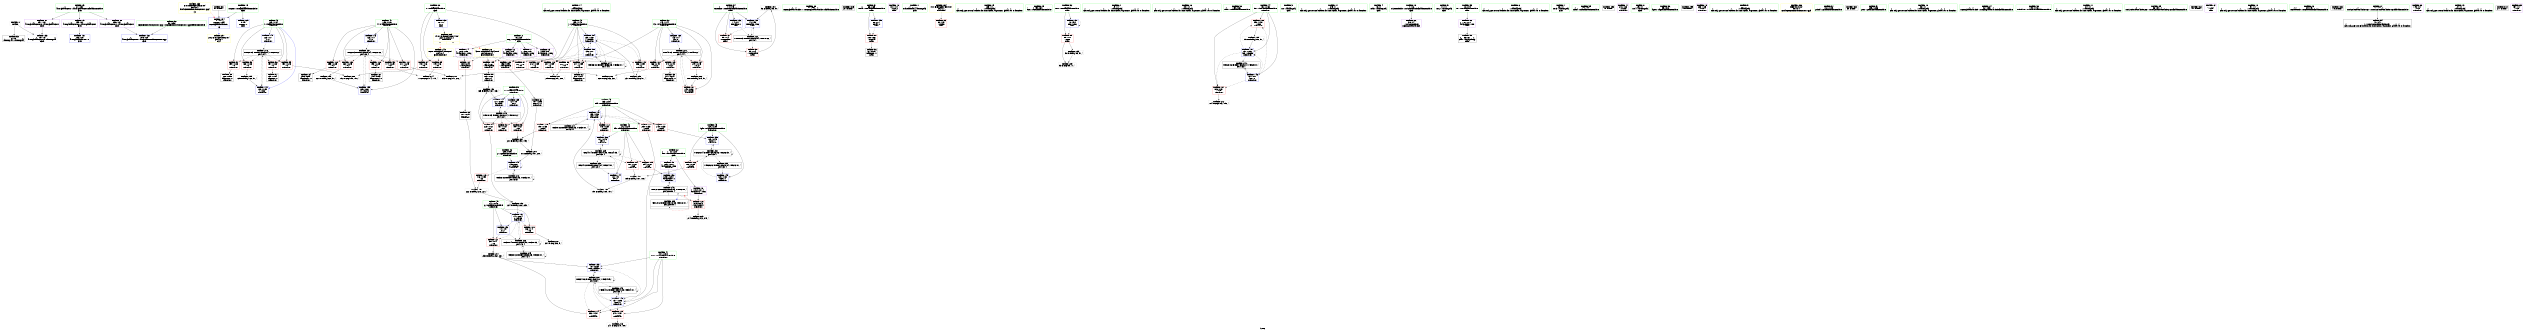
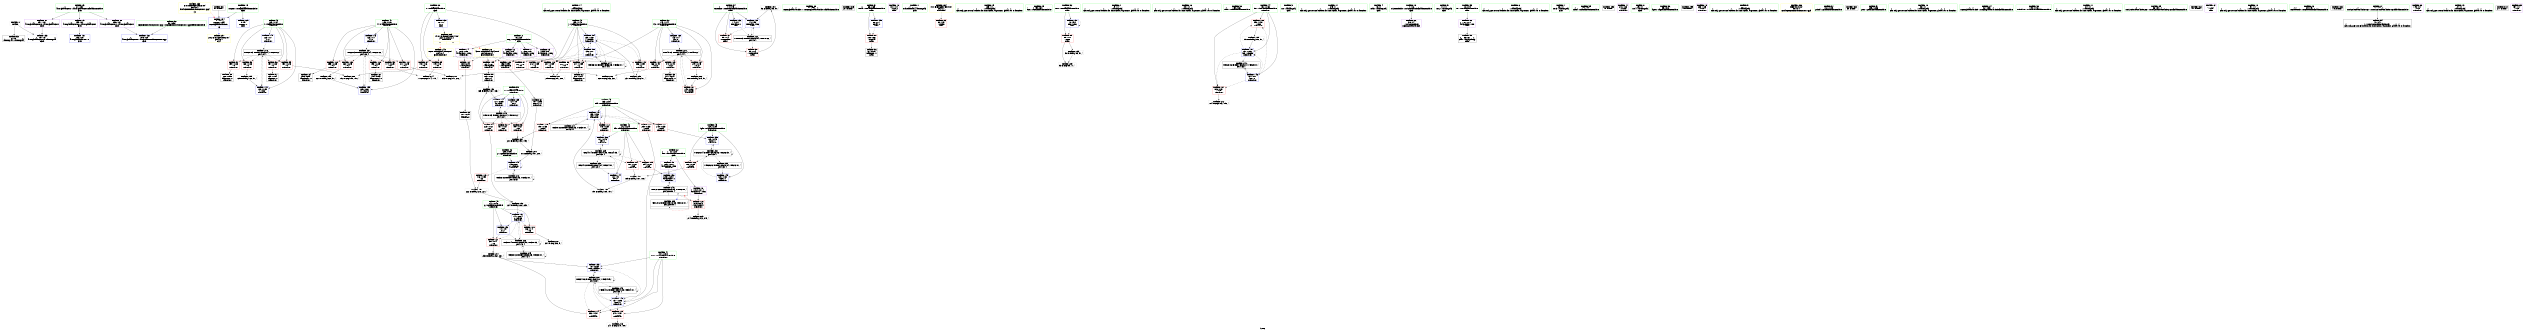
edge "NodeID: 40" -> "NodeID: 142": color blue -> black
